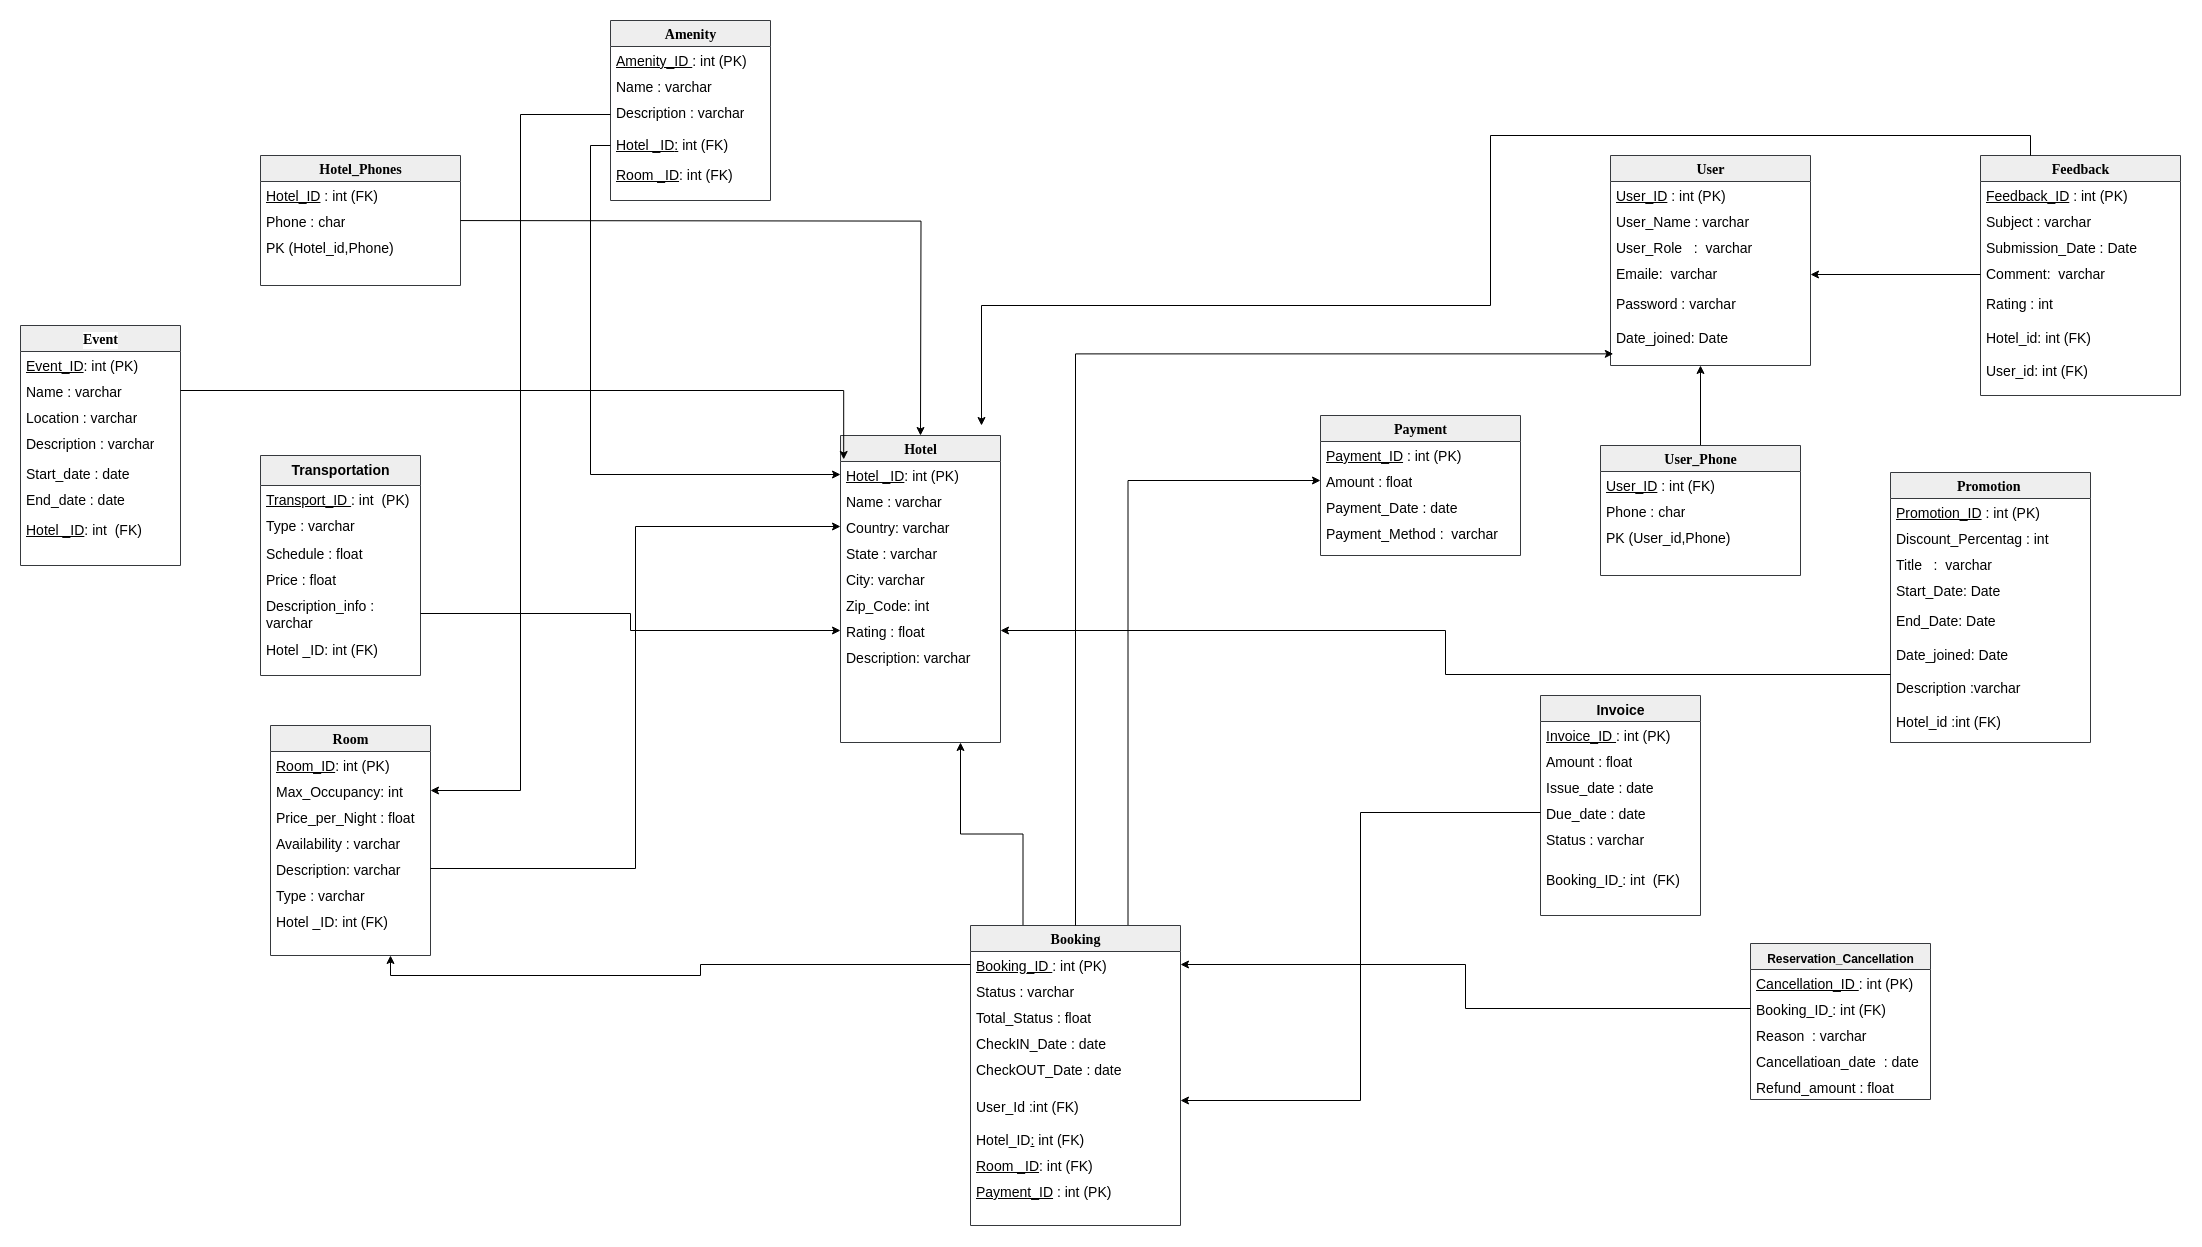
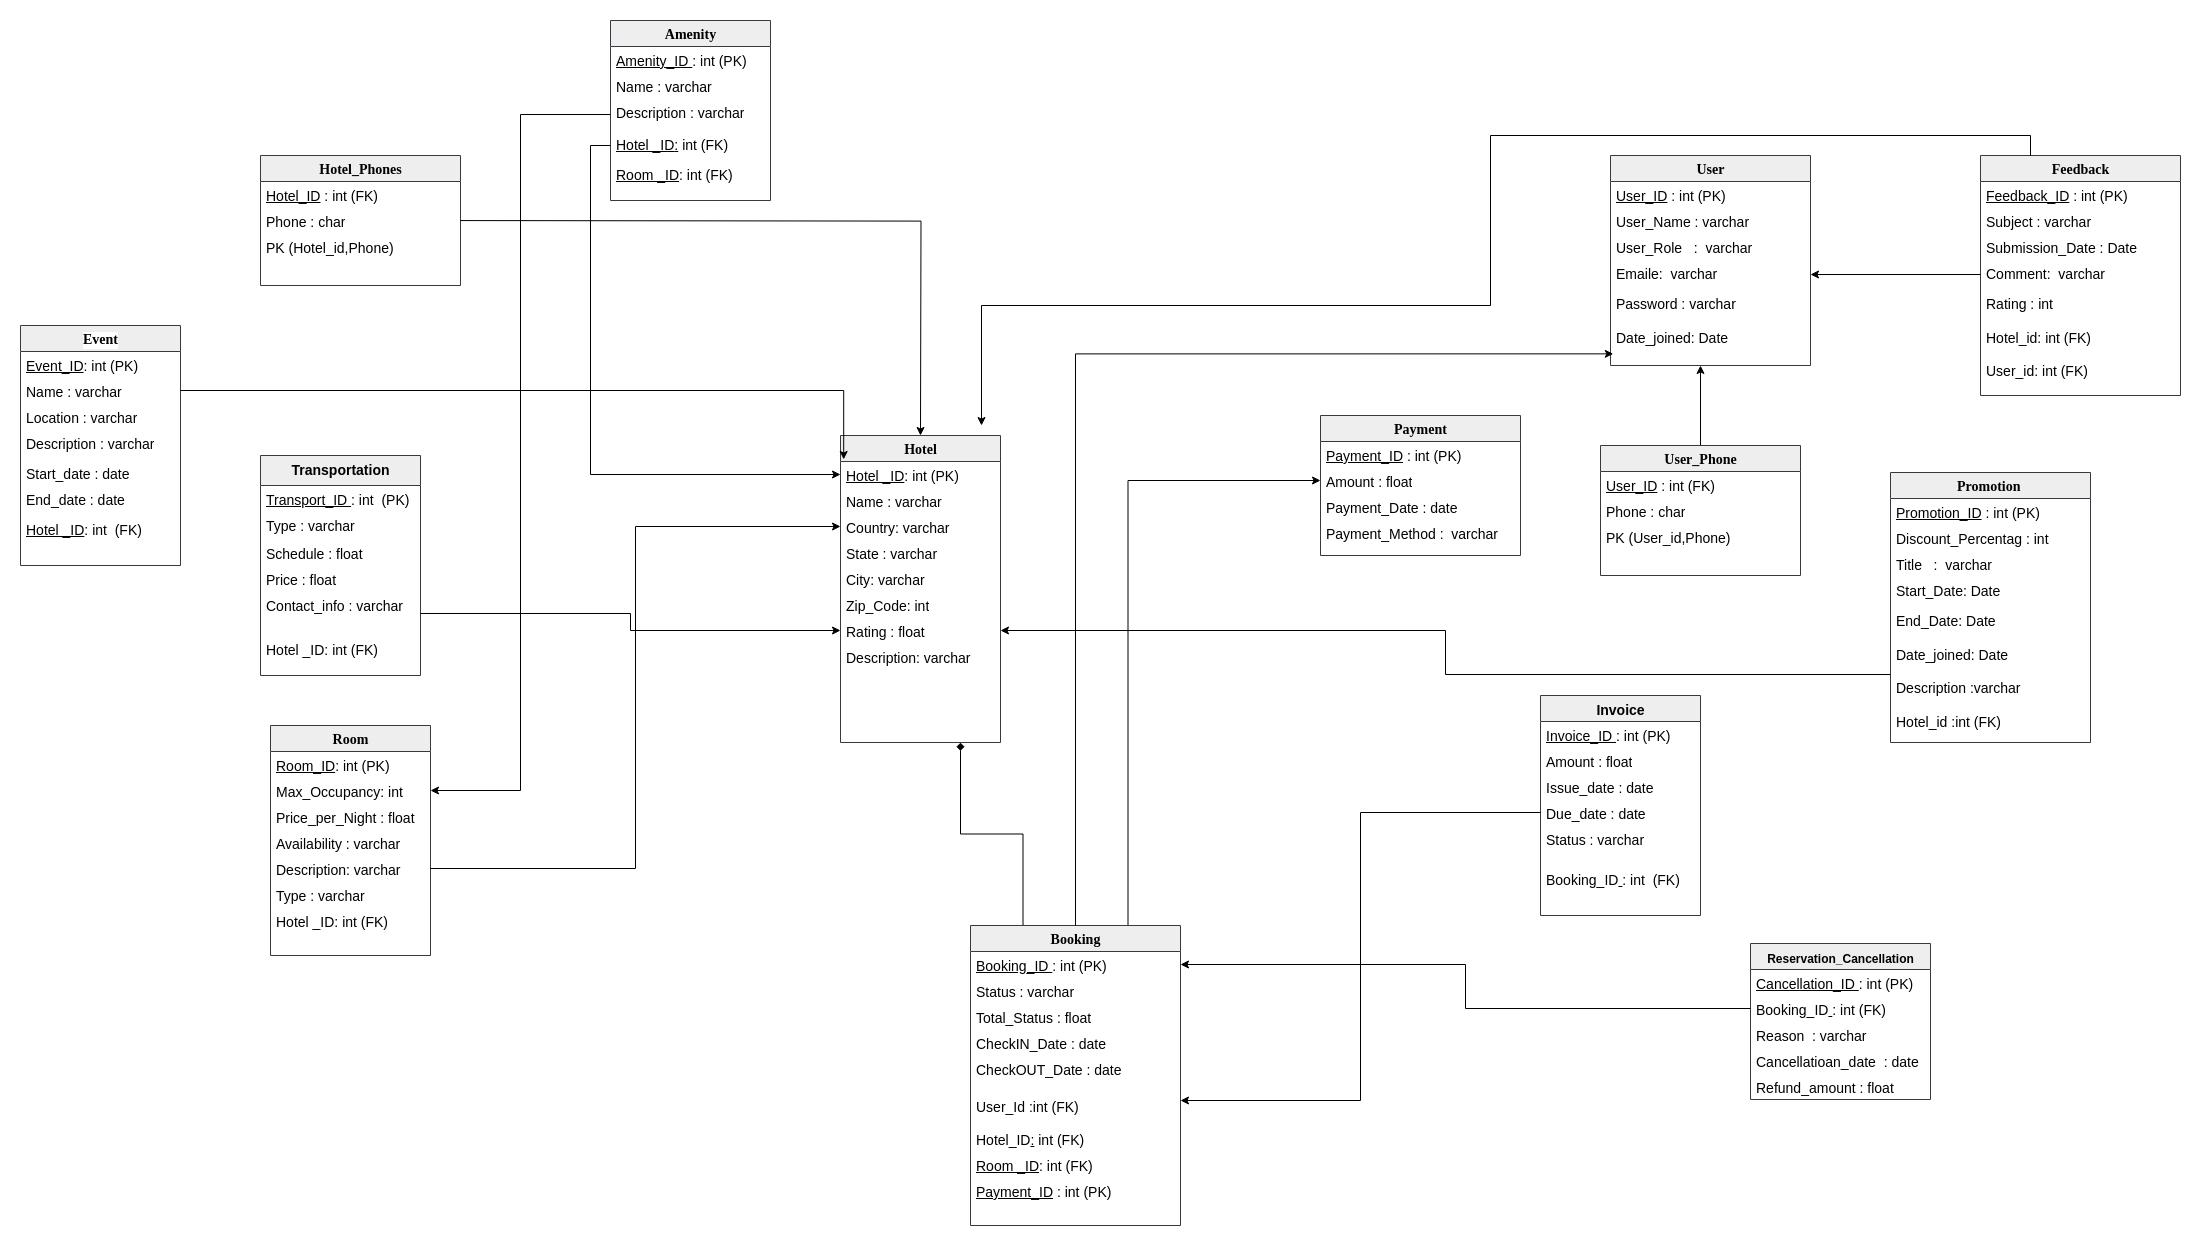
node "Description_info : varchar": label "Description_info : varchar" -> "Contact_info : varchar"
edge "Booking" -> "Hotel": arrowhead classic -> diamond
edge "Booking_ID : int (PK)" -> "Room": removed
